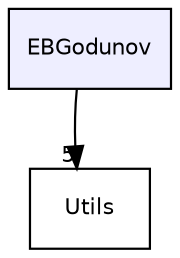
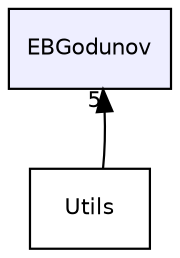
edge "EBGodunov" -> "Utils": reversed
